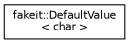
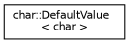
node "fakeit::DefaultValue < char >": label "fakeit::DefaultValue < char >" -> "char::DefaultValue < char >"
